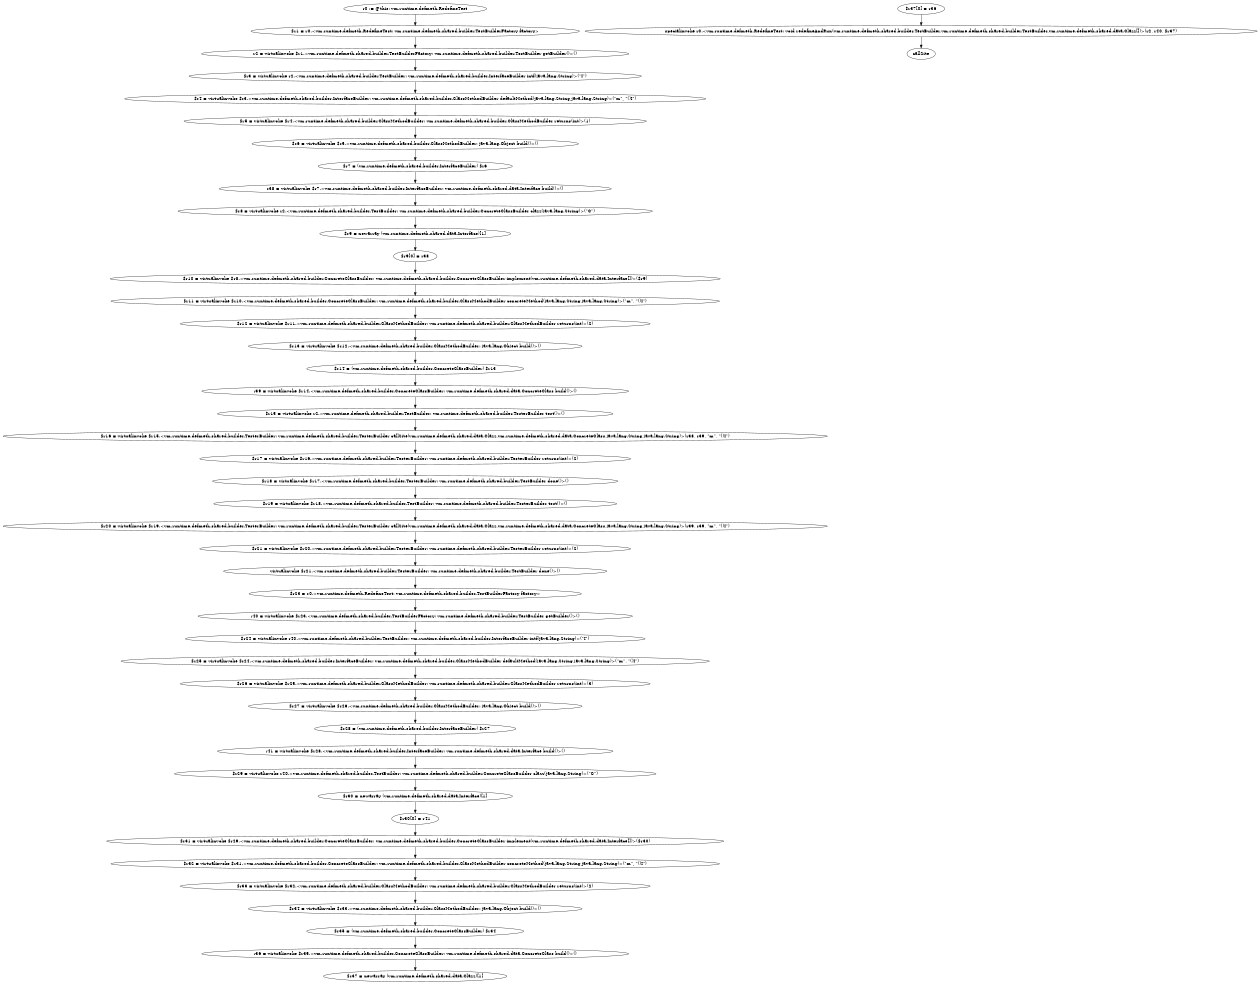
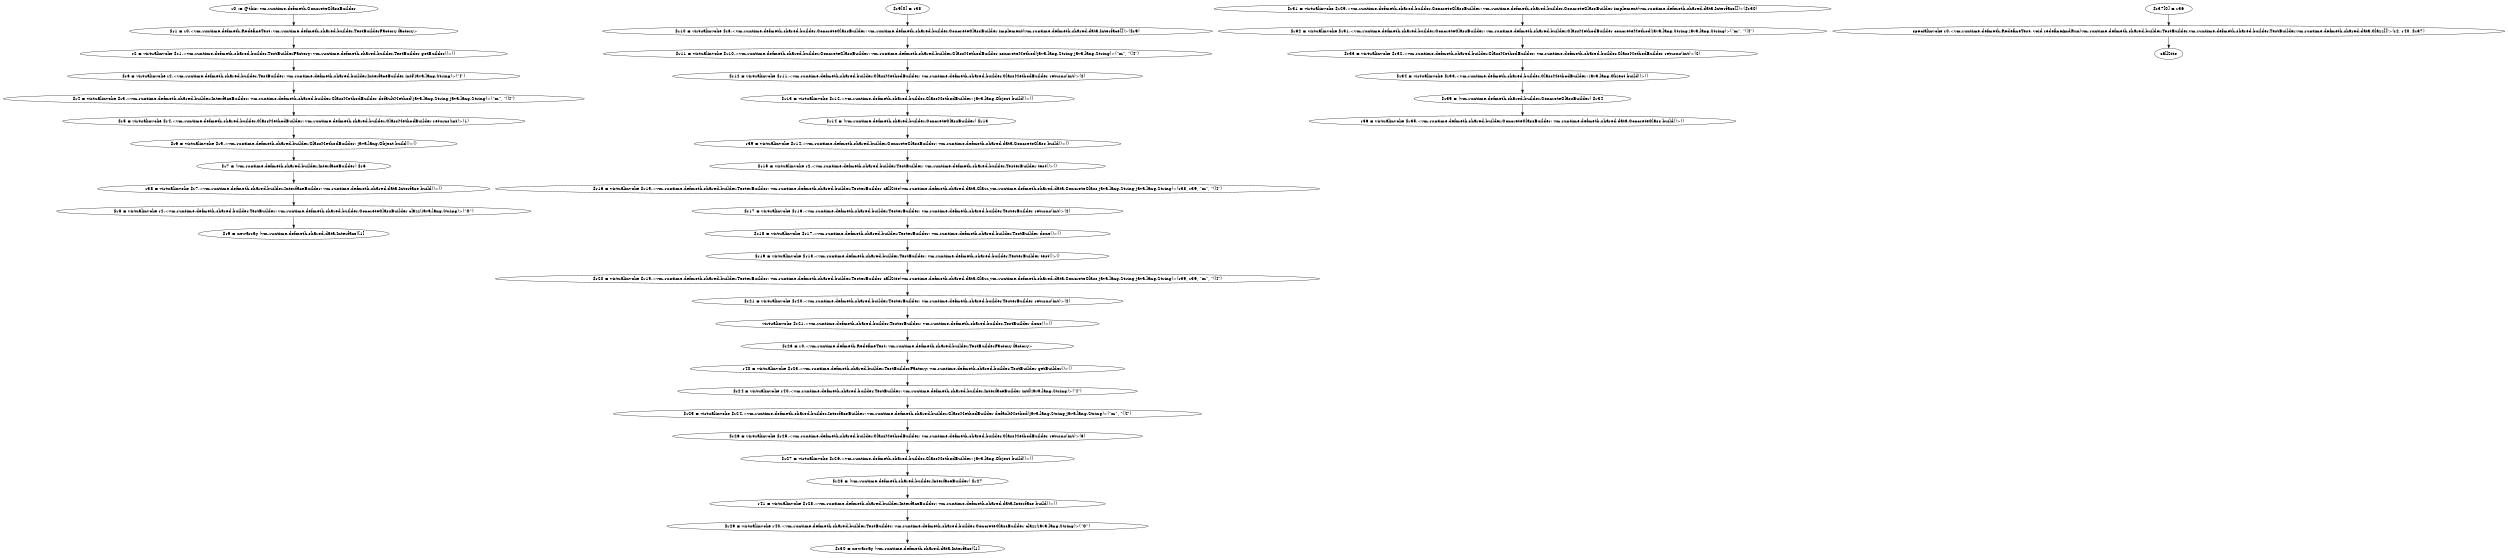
node "r0 := @this: vm.runtime.defmeth.RedefineTest": label "r0 := @this: vm.runtime.defmeth.RedefineTest" -> "r0 := @this: vm.runtime.defmeth.ConcreteClassBuilder"
edge "$r9 = newarray (vm.runtime.defmeth.shared.data.Interface)[1]" -> "$r9[0] = r38": removed
node "$r30[0] = r41": removed
node "$r37 = newarray (vm.runtime.defmeth.shared.data.Clazz)[1]": removed
